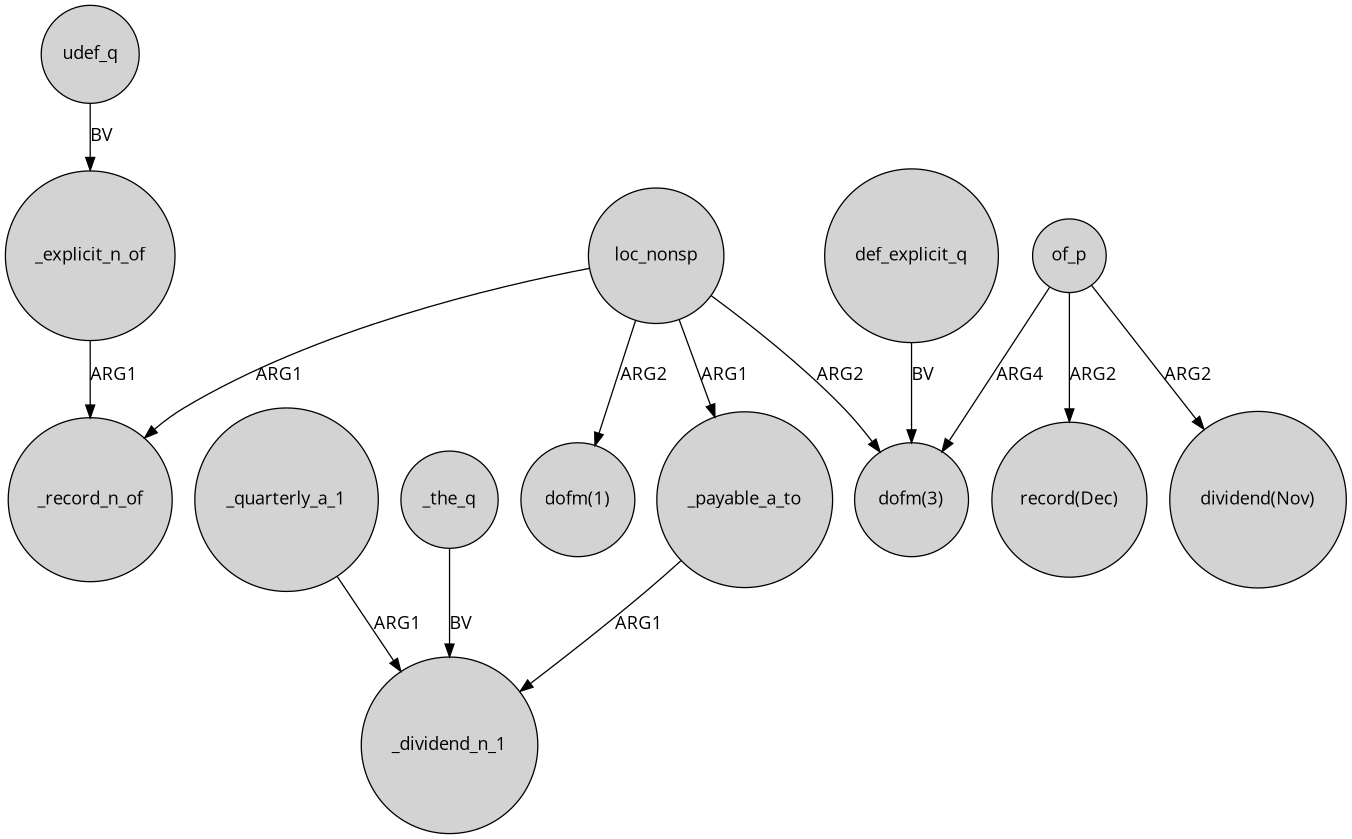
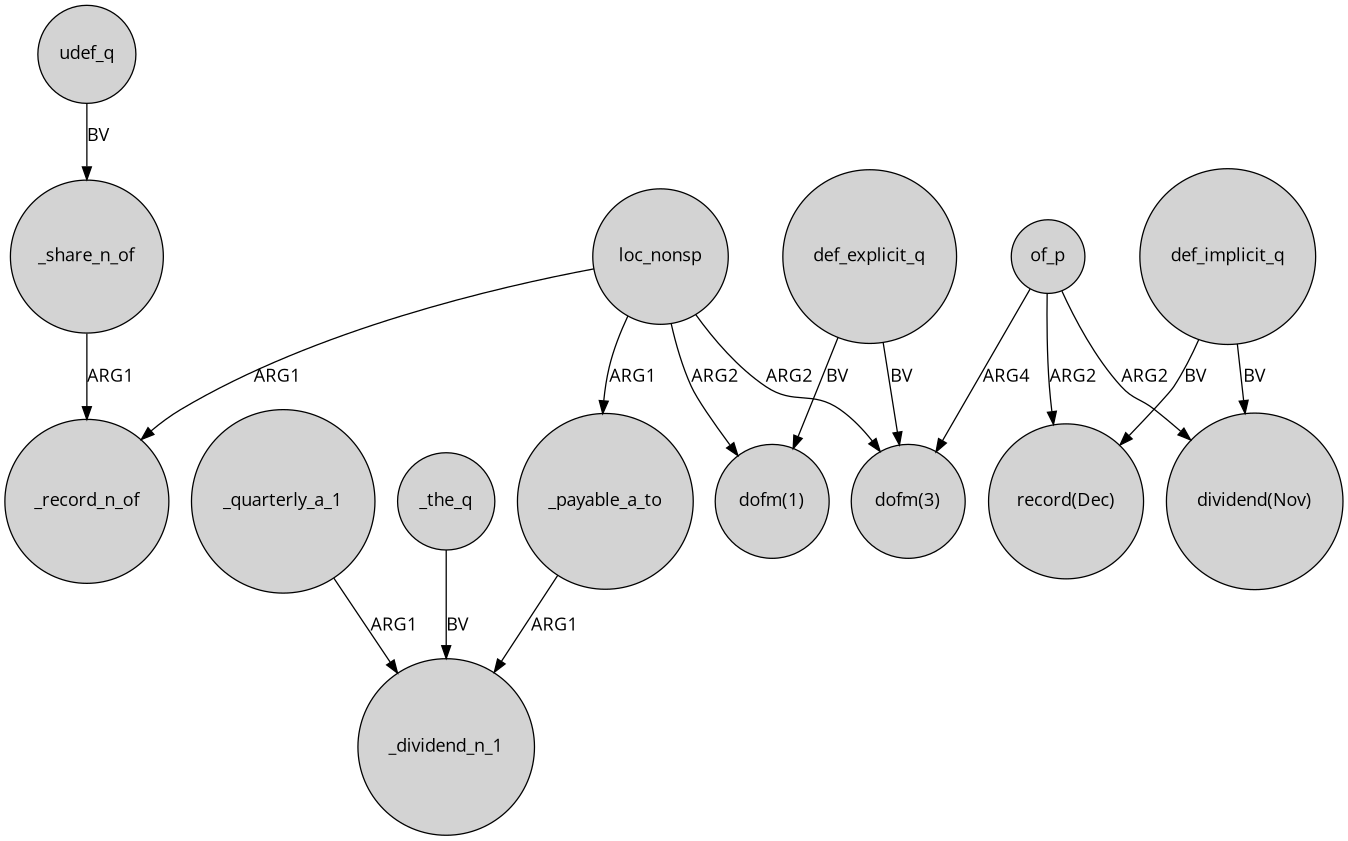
node "_explicit_n_of": label "_explicit_n_of" -> "_share_n_of"
node "def_implicit_q": added
edge "def_explicit_q" -> "dofm(1)": added, label "BV"
